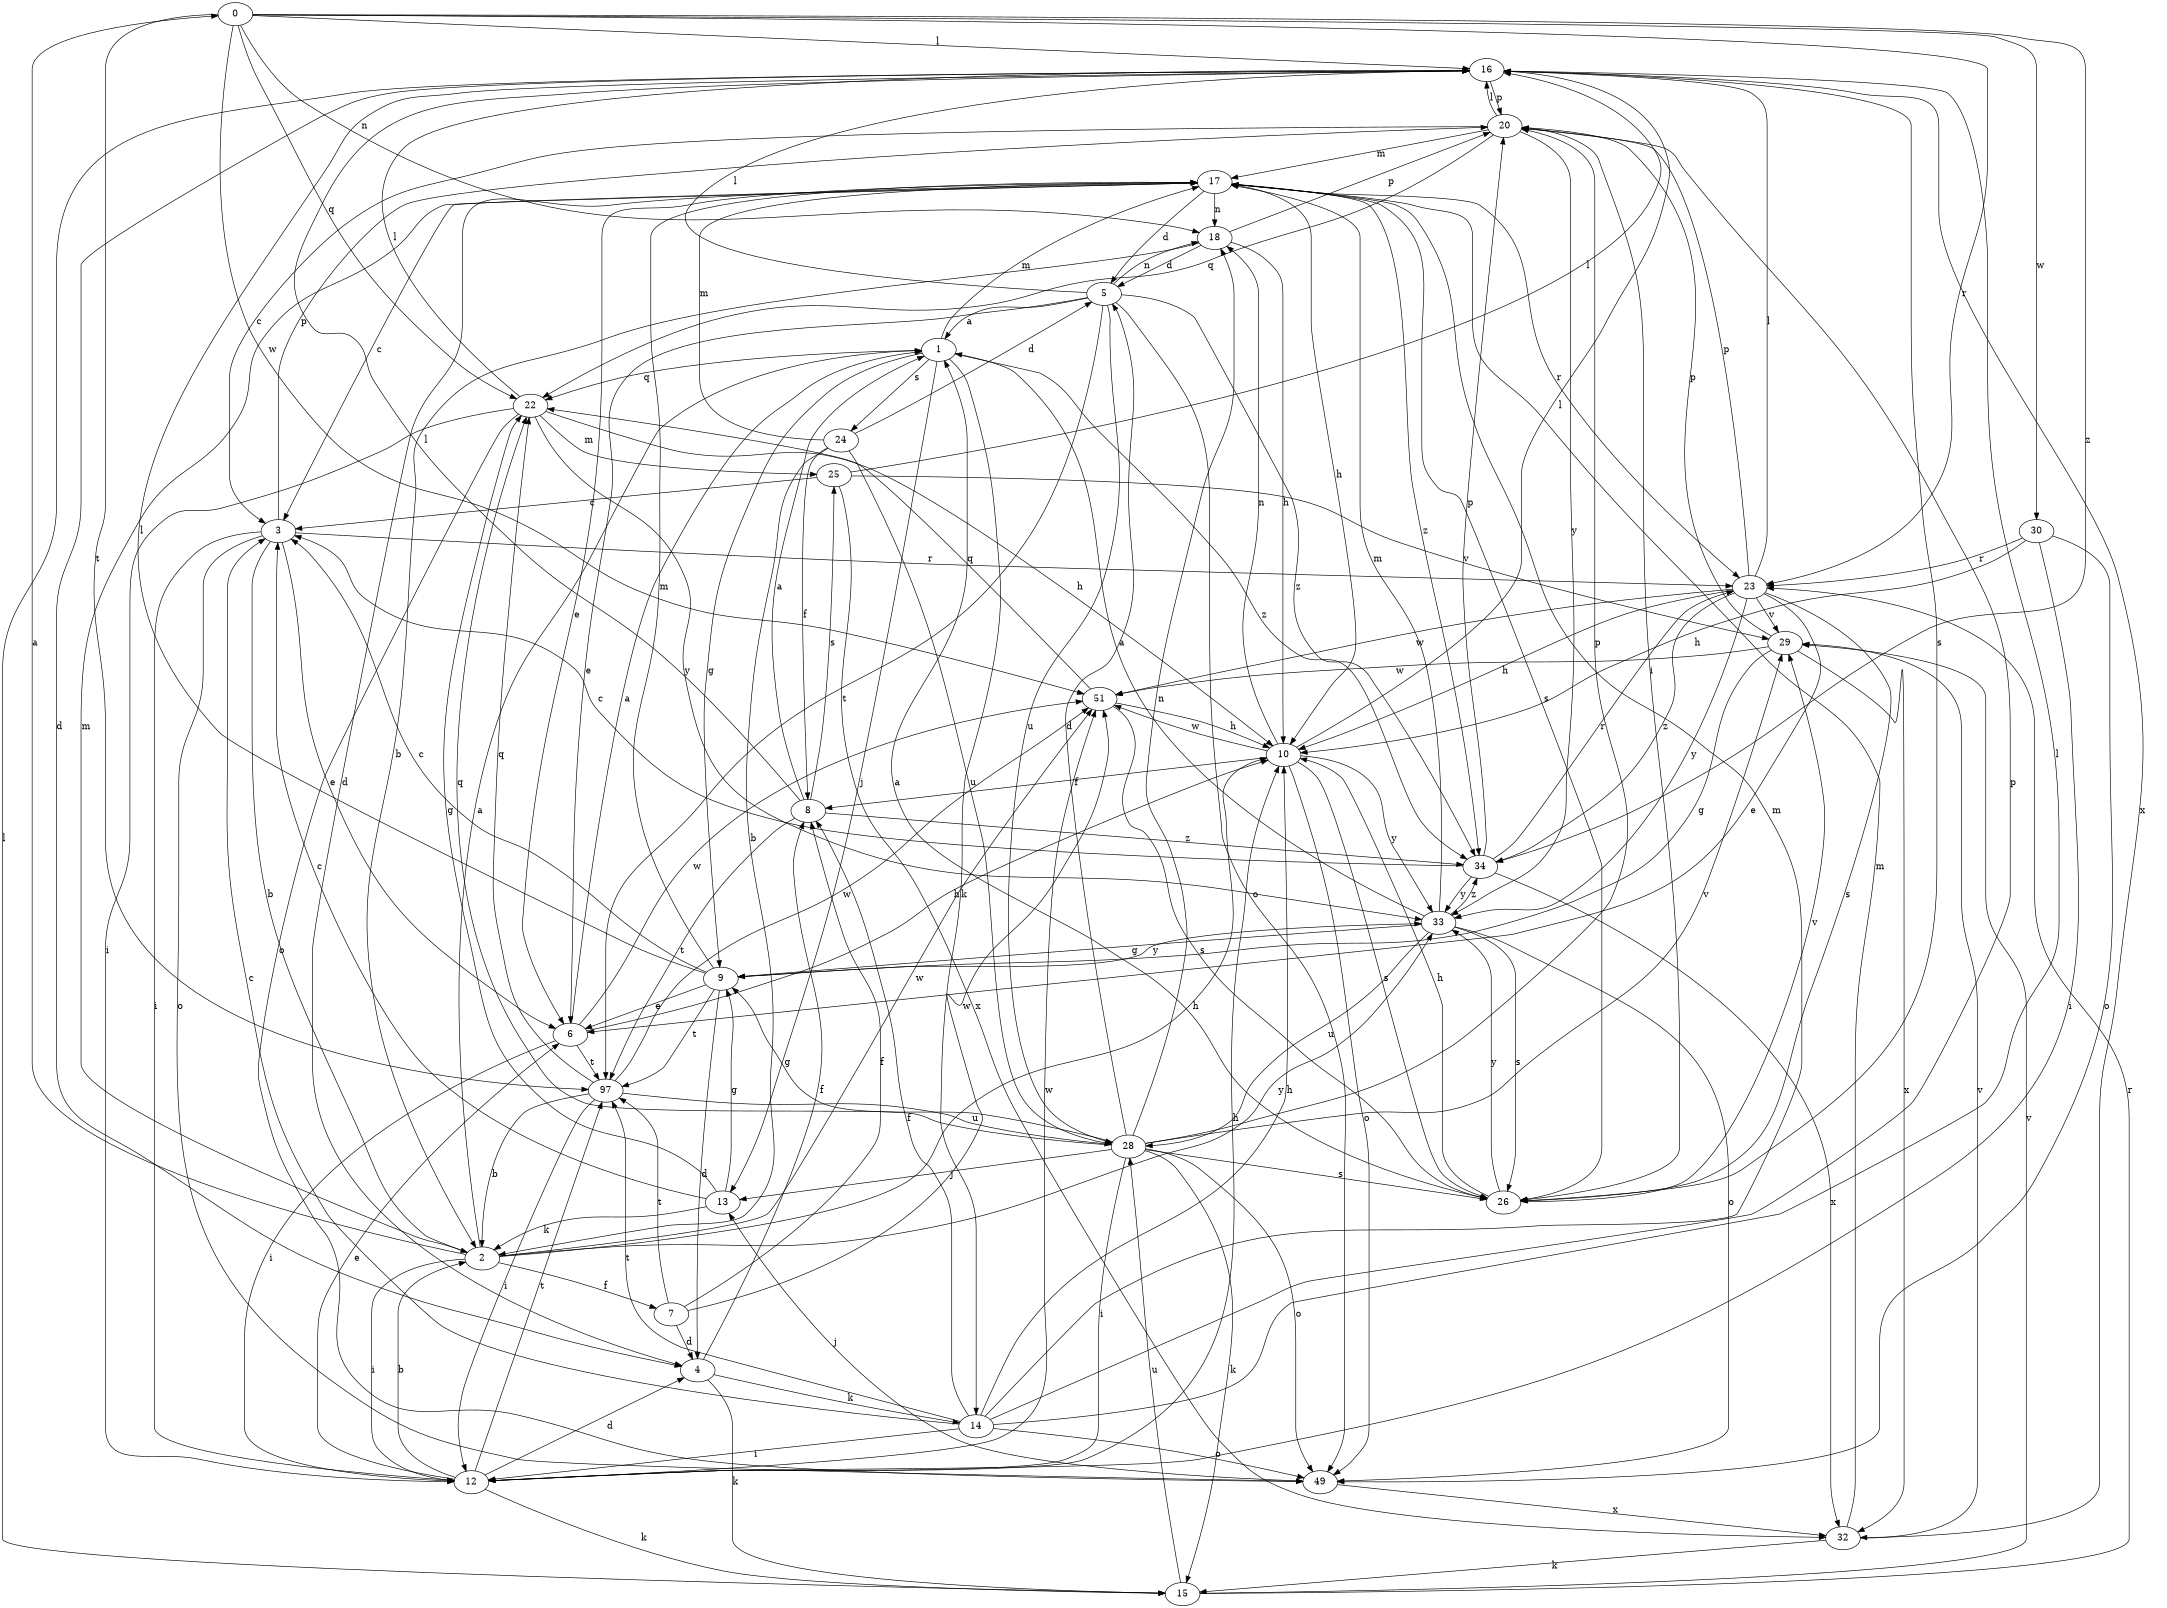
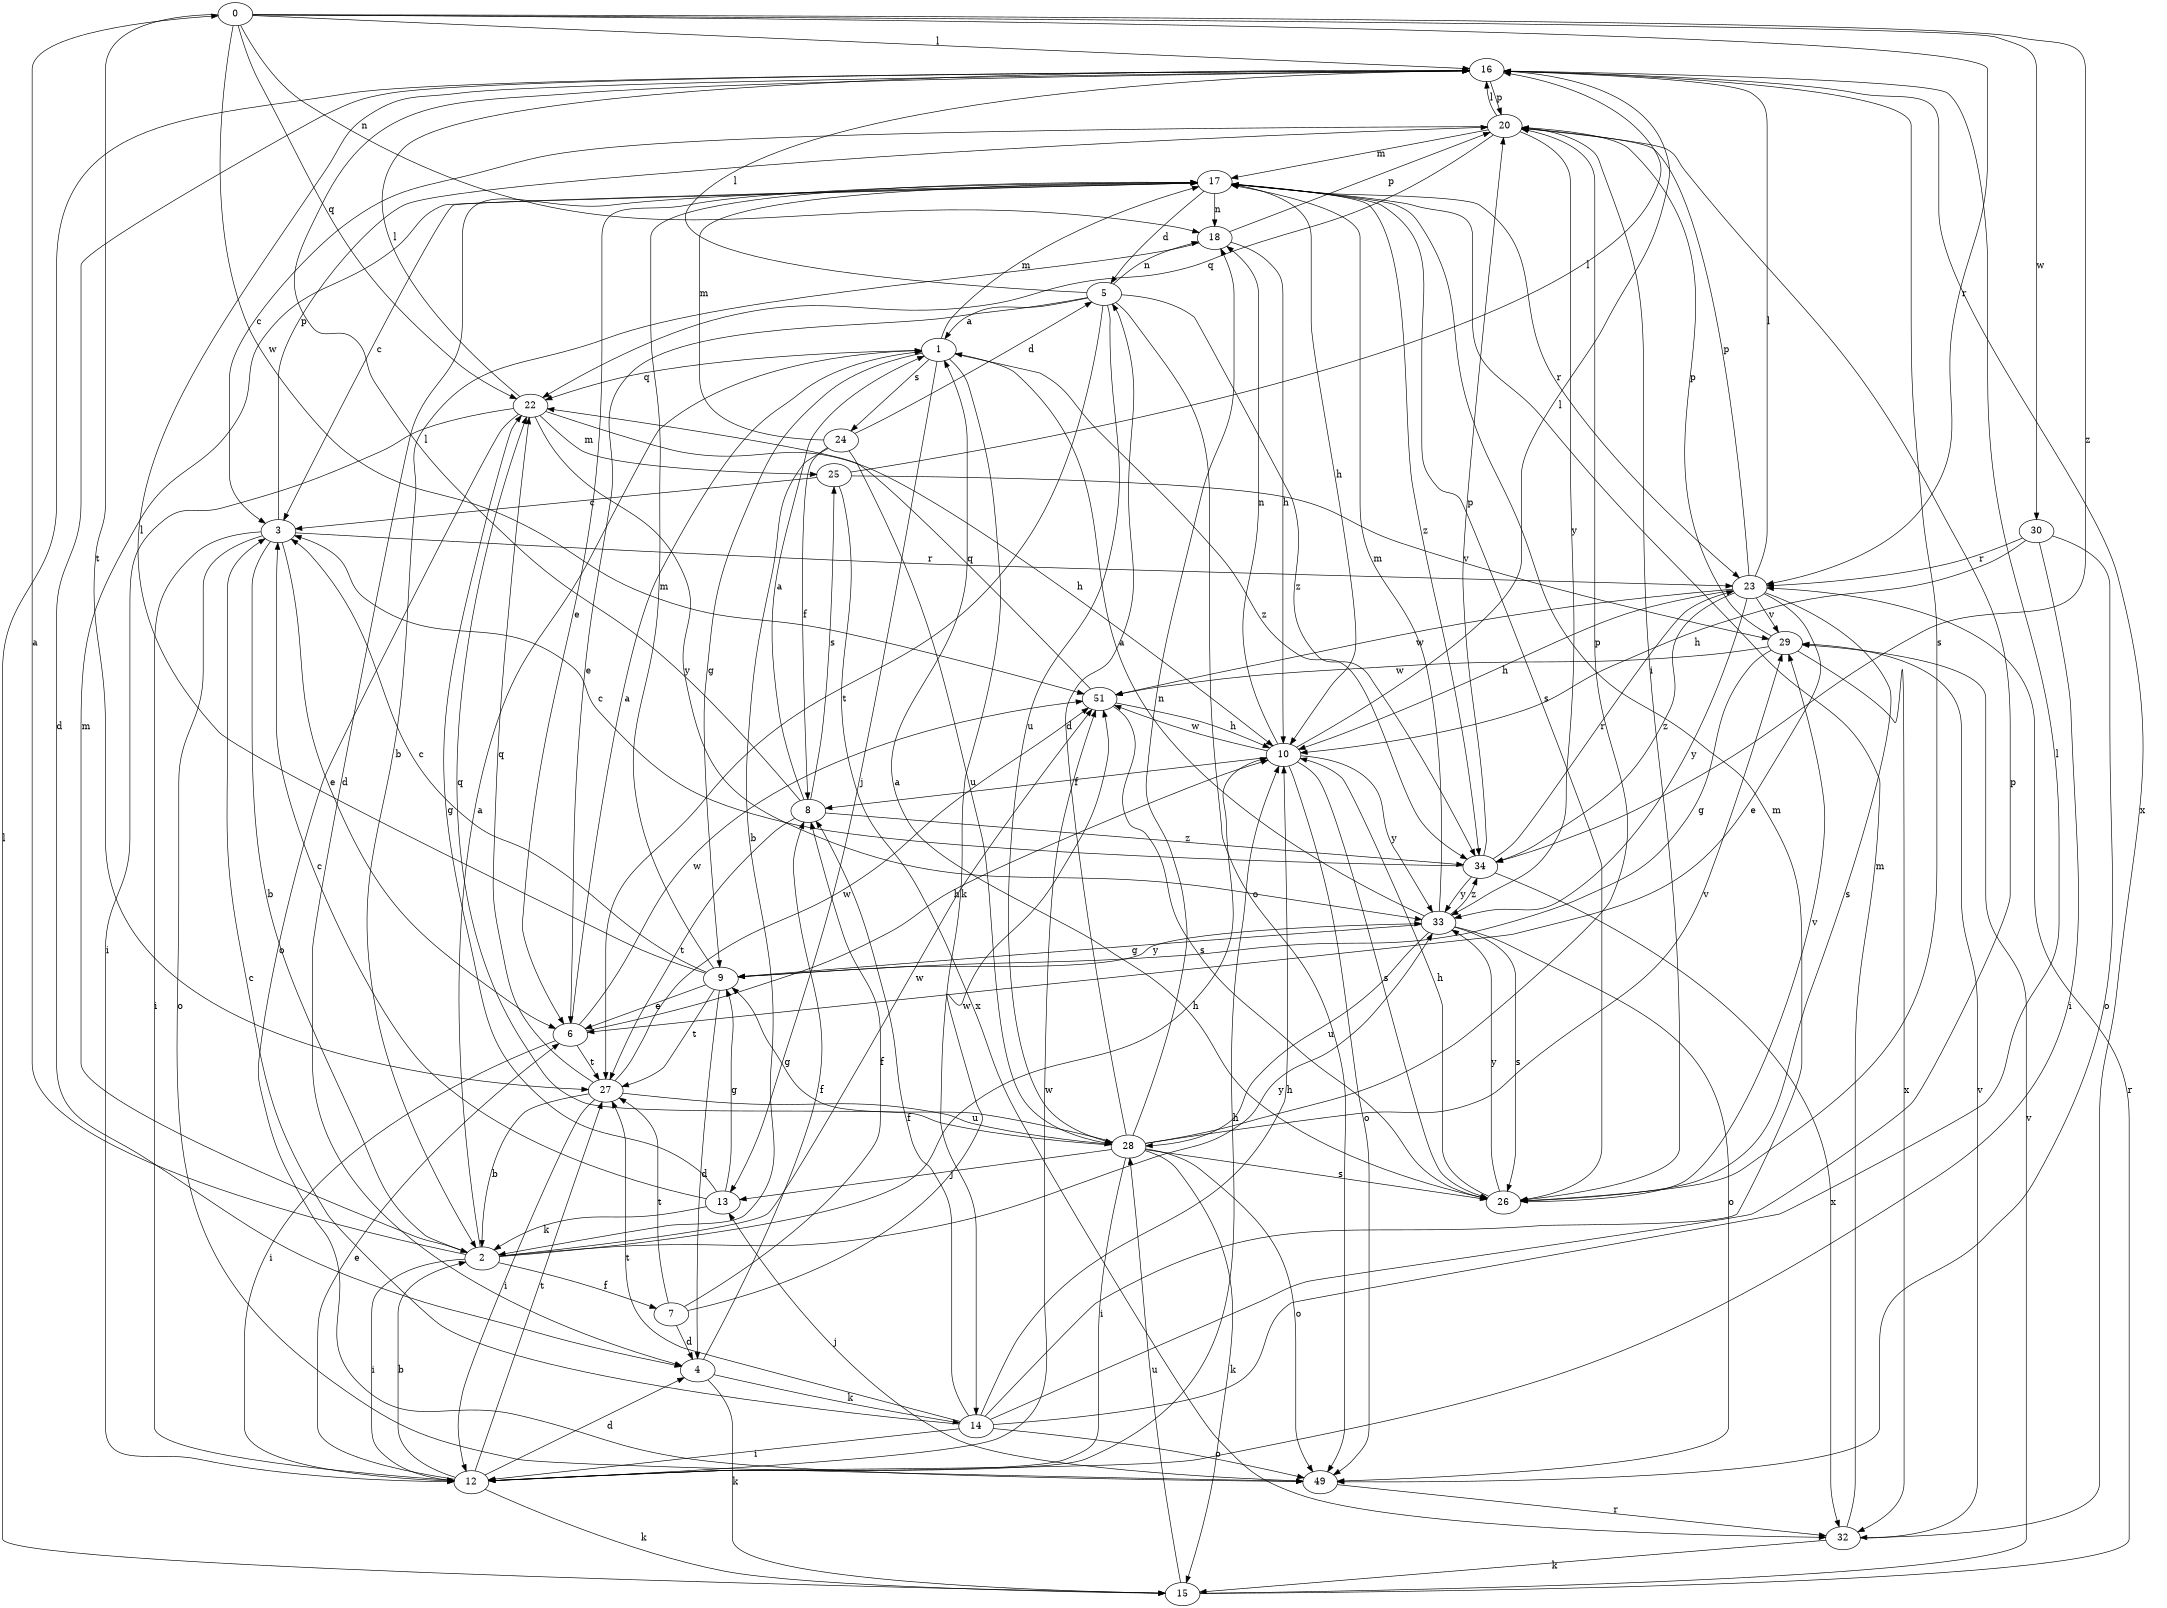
edge "18" -> "5": removed, label "d"
node "97": label "97" -> "27"
edge "49" -> "32": label "x" -> "r"
